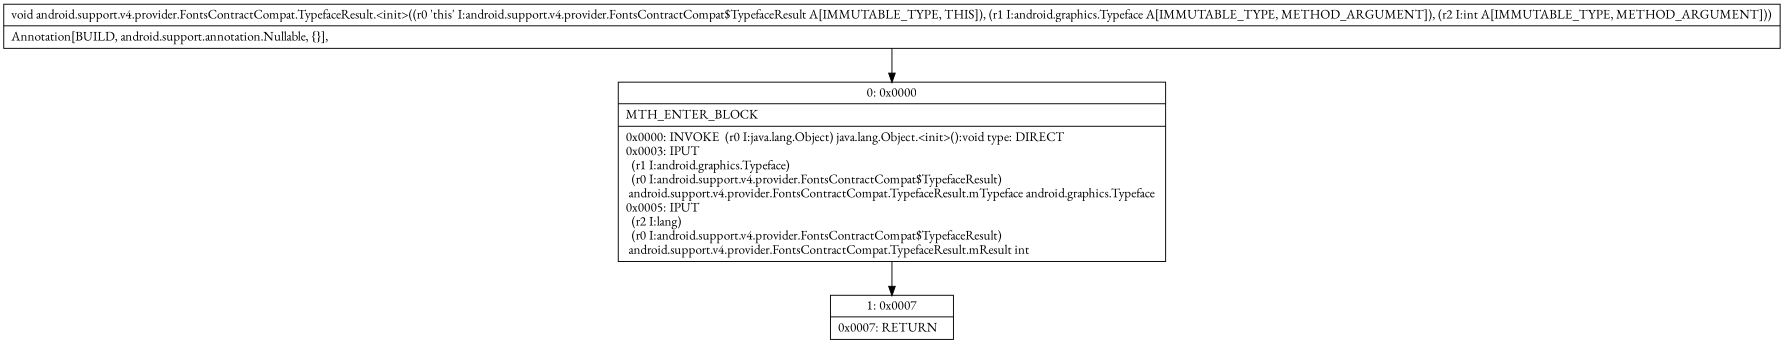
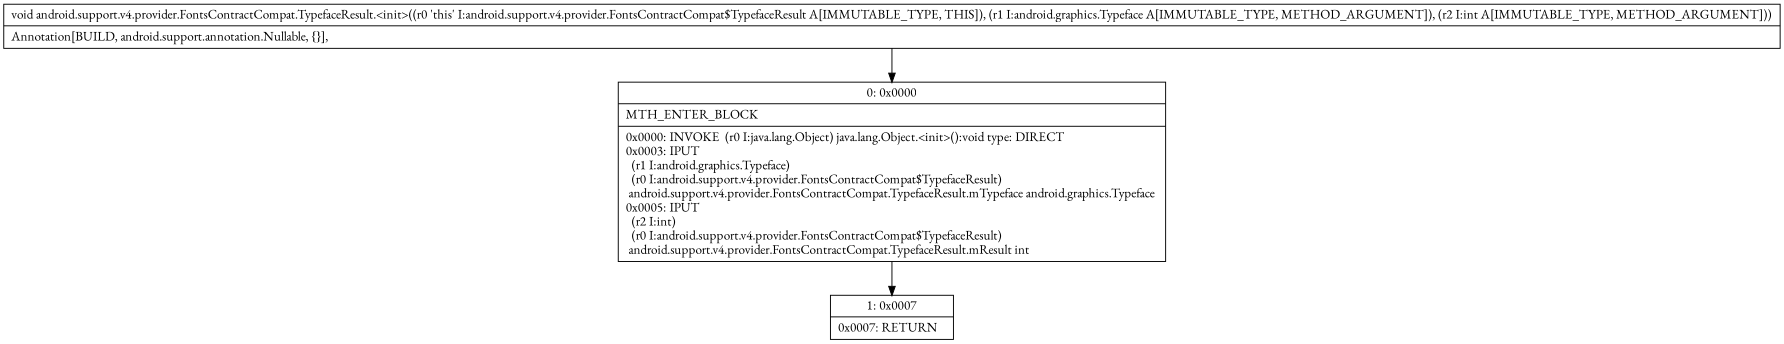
node "0: 0x0000": text "(r2 I:lang)" -> "(r2 I:int)"
